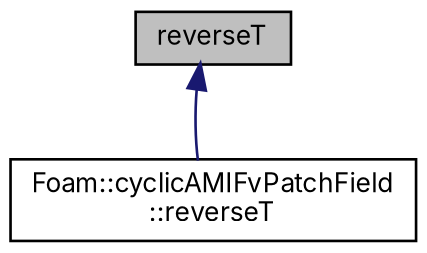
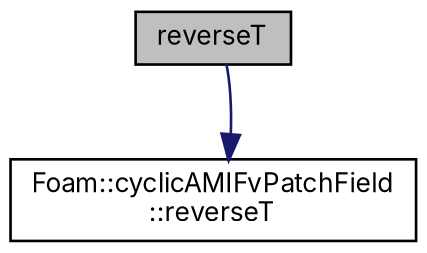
edge "Foam::cyclicAMIFvPatchField ::reverseT" -> "reverseT": reversed
